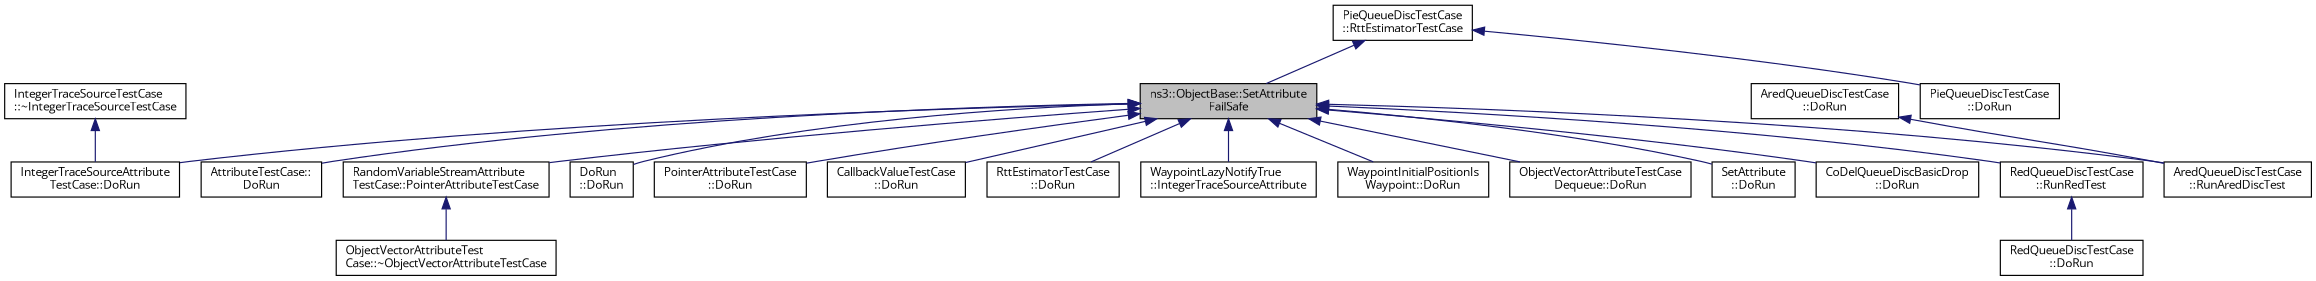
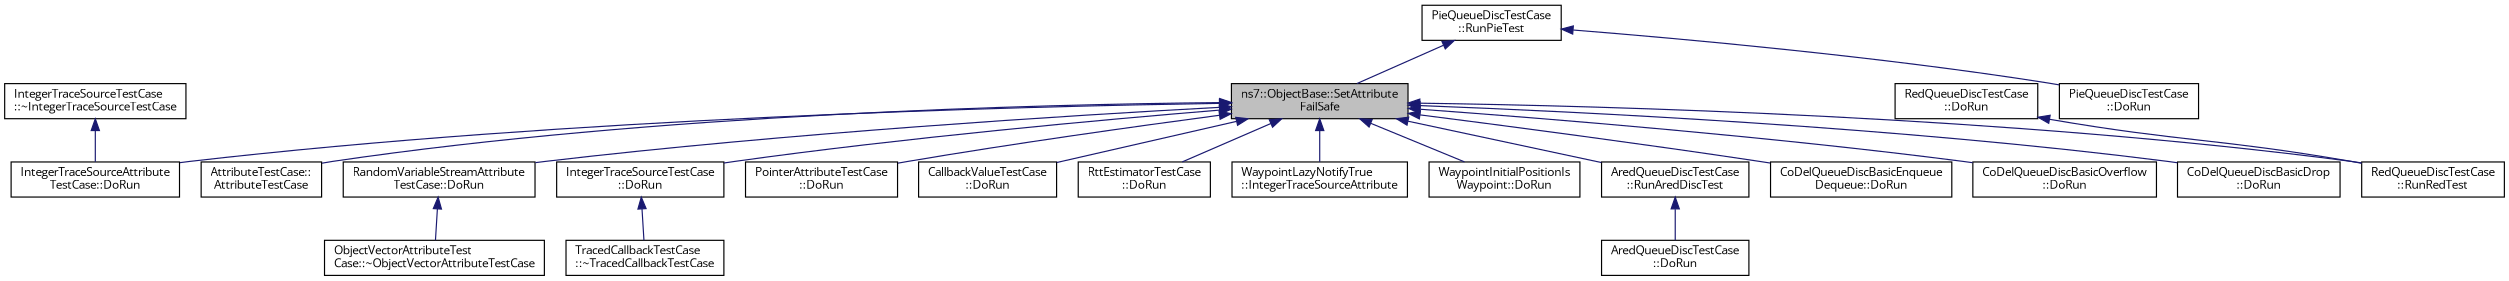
node "PieQueueDiscTestCase ::RttEstimatorTestCase": label "PieQueueDiscTestCase ::RttEstimatorTestCase" -> "PieQueueDiscTestCase ::RunPieTest"
node "ns3::ObjectBase::SetAttribute FailSafe": label "ns3::ObjectBase::SetAttribute FailSafe" -> "ns7::ObjectBase::SetAttribute FailSafe"
edge "AredQueueDiscTestCase ::RunAredDiscTest" -> "AredQueueDiscTestCase ::DoRun": reversed
node "AttributeTestCase:: DoRun": label "AttributeTestCase:: DoRun" -> "AttributeTestCase:: AttributeTestCase"
node "RandomVariableStreamAttribute TestCase::PointerAttributeTestCase": label "RandomVariableStreamAttribute TestCase::PointerAttributeTestCase" -> "RandomVariableStreamAttribute TestCase::DoRun"
node "DoRun ::DoRun": label "DoRun ::DoRun" -> "IntegerTraceSourceTestCase ::DoRun"
node "ObjectVectorAttributeTestCase Dequeue::DoRun": label "ObjectVectorAttributeTestCase Dequeue::DoRun" -> "CoDelQueueDiscBasicEnqueue Dequeue::DoRun"
node "SetAttribute ::DoRun": label "SetAttribute ::DoRun" -> "CoDelQueueDiscBasicOverflow ::DoRun"
edge "RedQueueDiscTestCase ::DoRun" -> "RedQueueDiscTestCase ::RunRedTest": reversed
node "TracedCallbackTestCase ::~TracedCallbackTestCase": added
